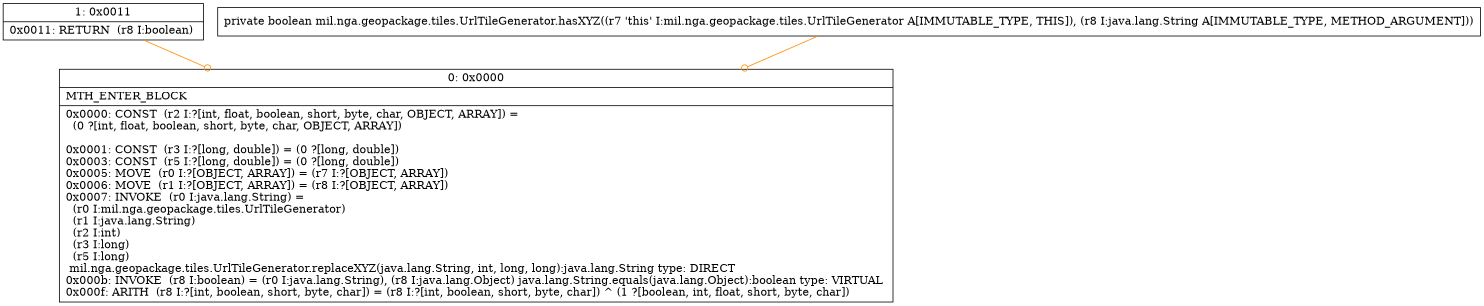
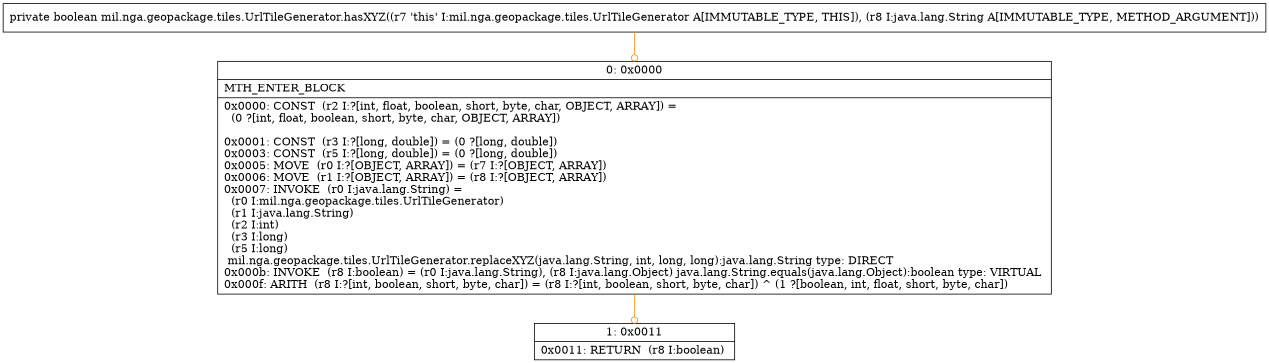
edge "1: 0x0011" -> "0: 0x0000": reversed
